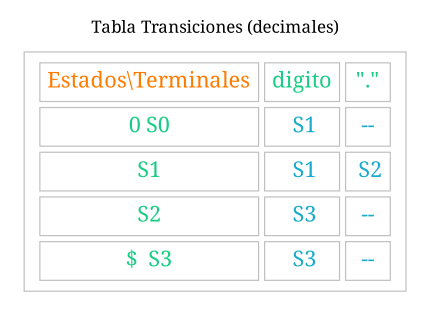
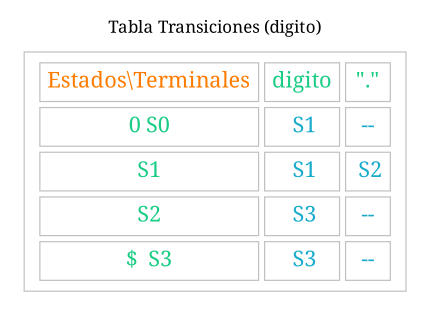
cluster "Tabla Transiciones (decimales)": label "Tabla Transiciones (decimales)" -> "Tabla Transiciones (digito)"
